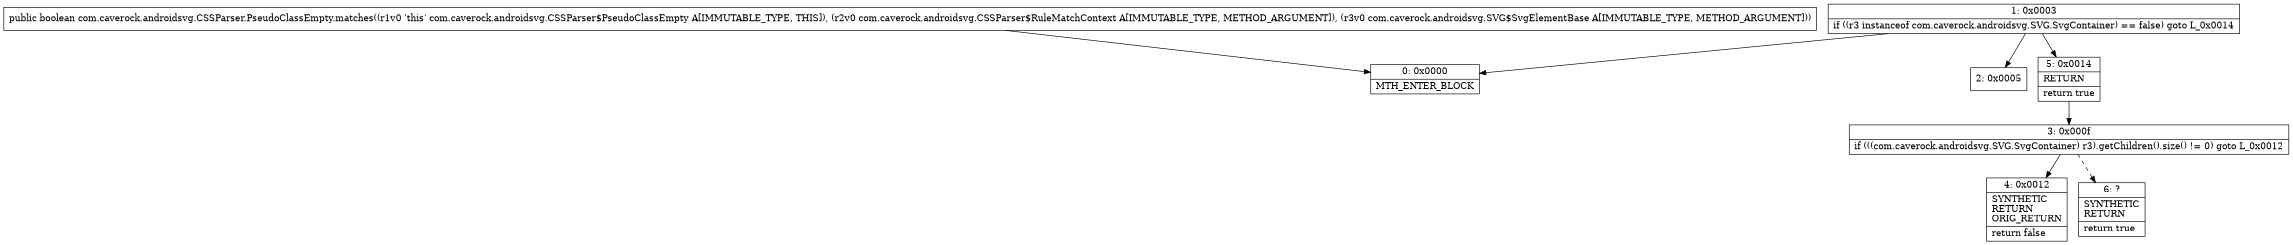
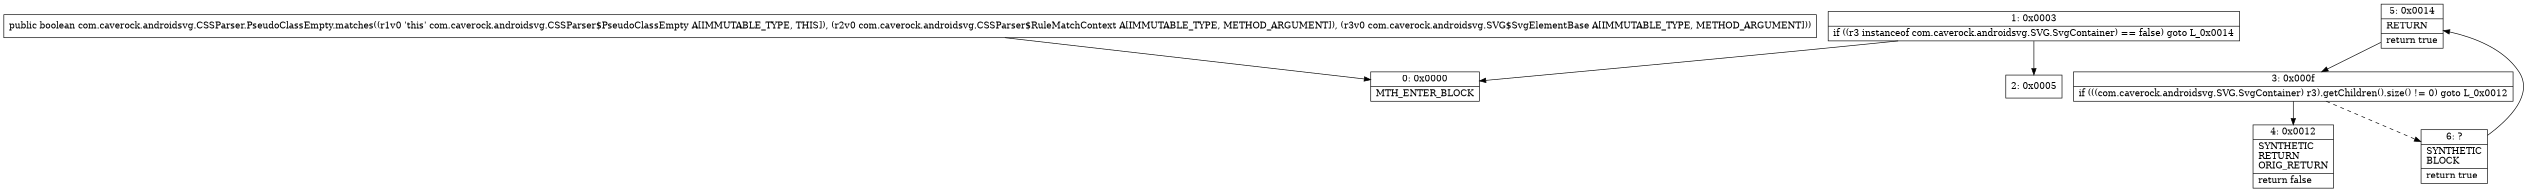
edge "1: 0x0003" -> "5: 0x0014": now "6: ?" -> "5: 0x0014"
node "6: ?": text "RETURN" -> "BLOCK"
